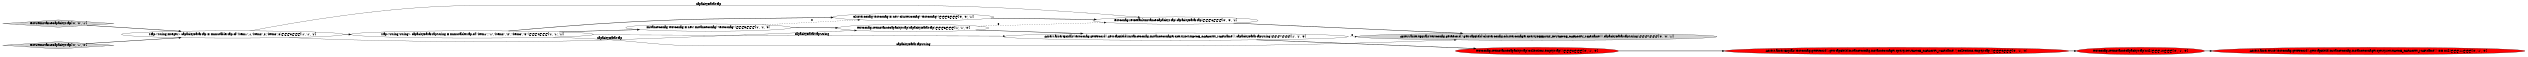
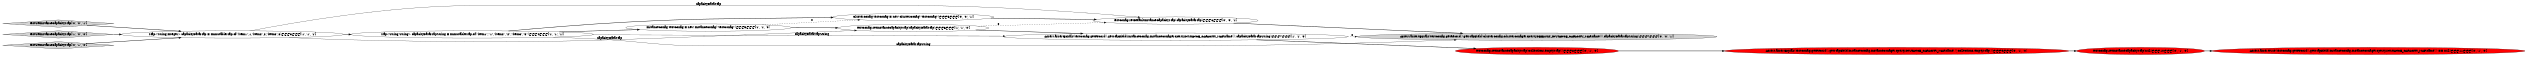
node "testSetInstanceCapacityMap['1', '0', '0']": added
